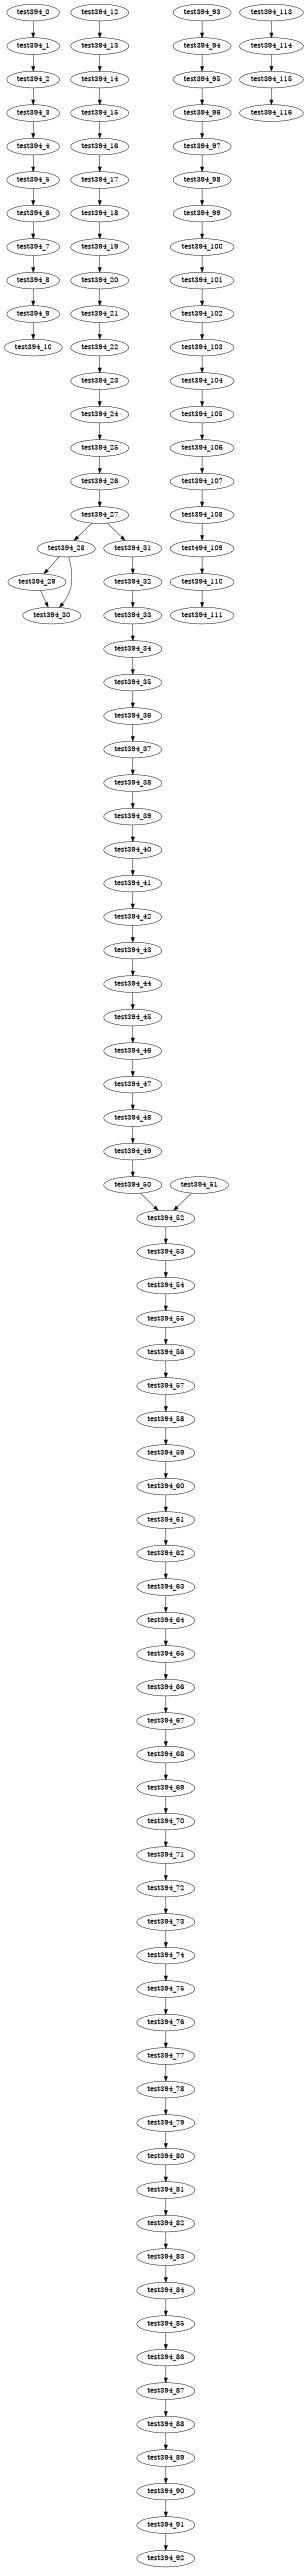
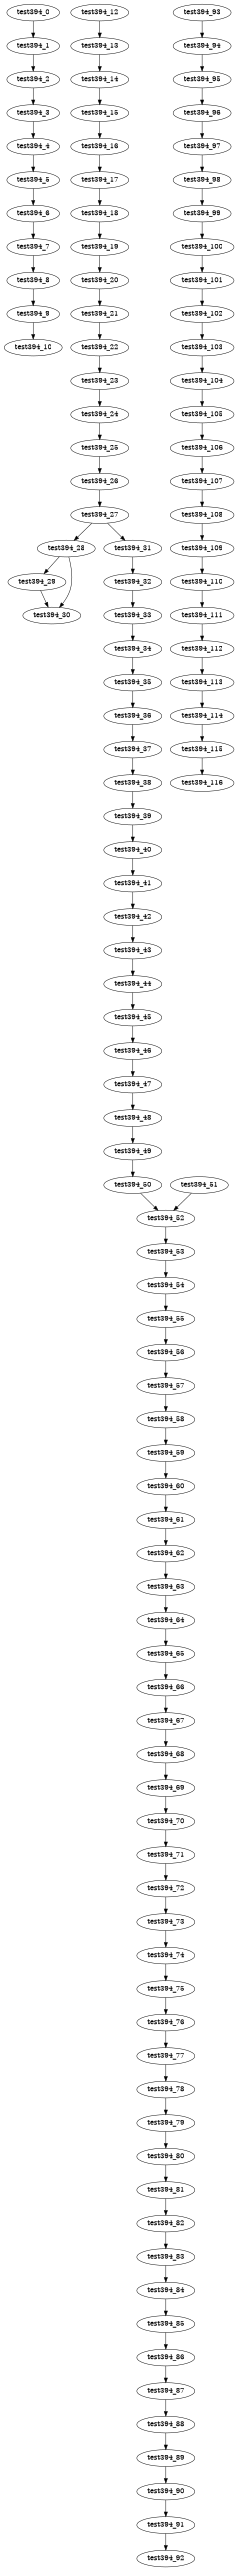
node "test494_109": label "test494_109" -> "test394_109"
node "test394_112": added
